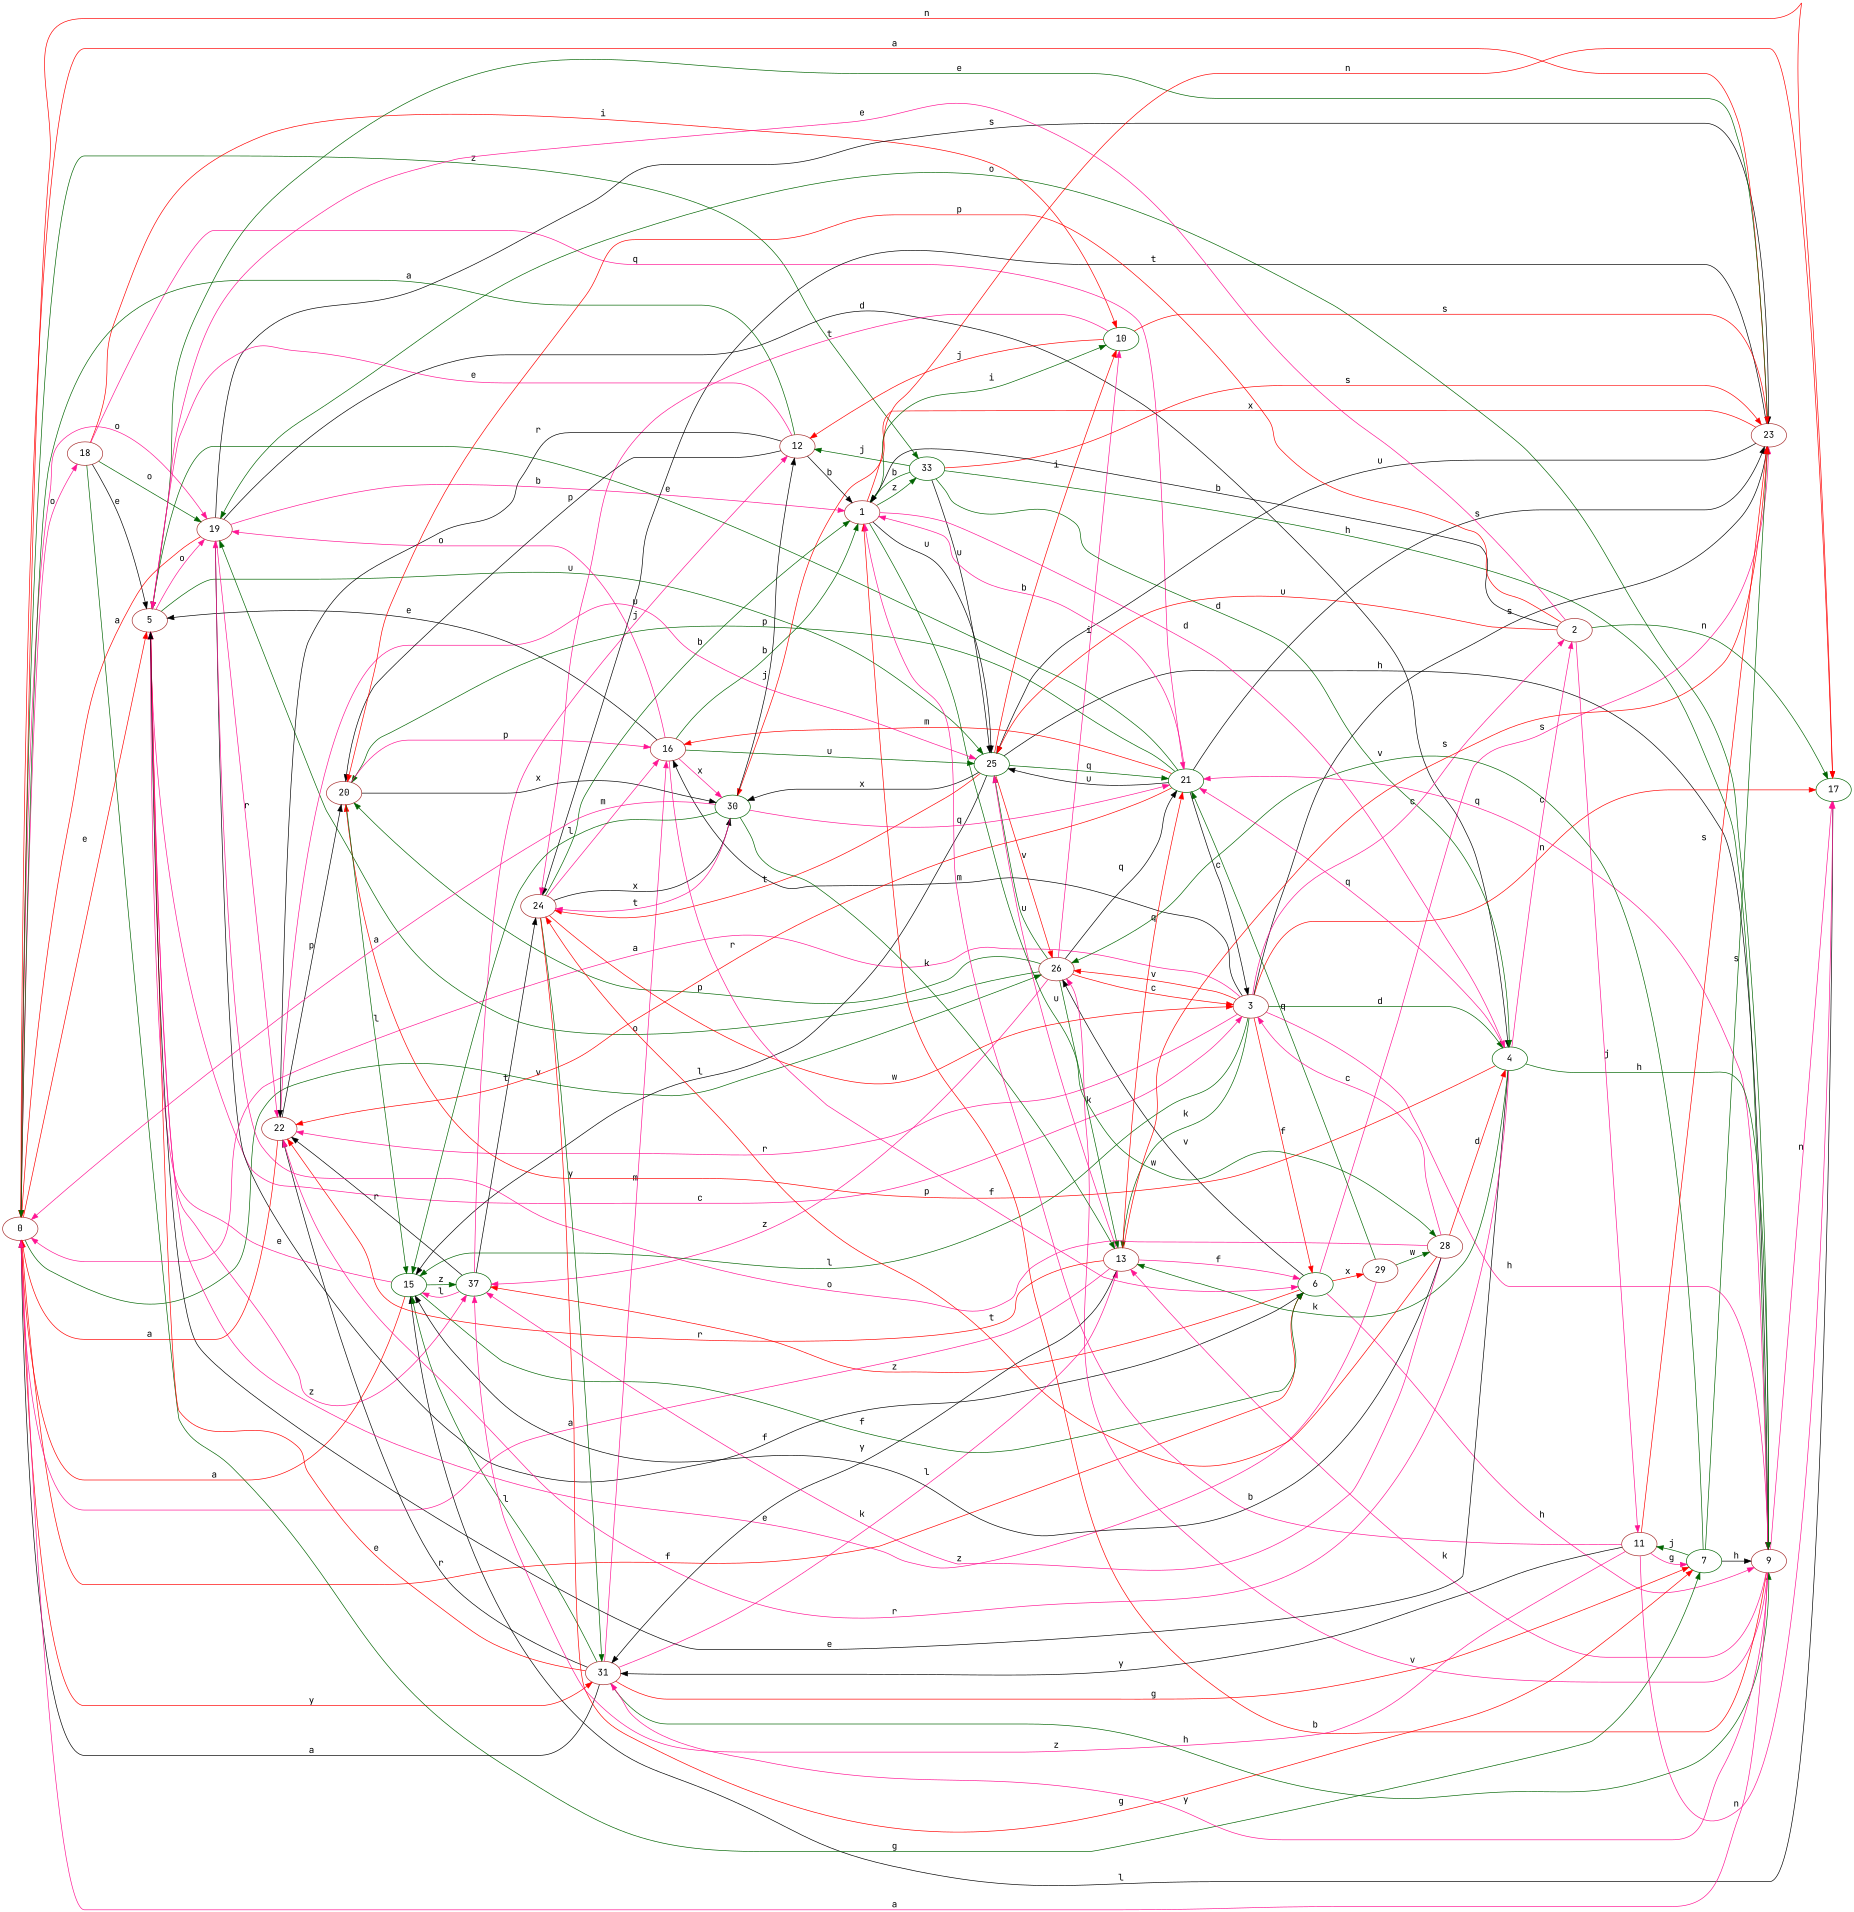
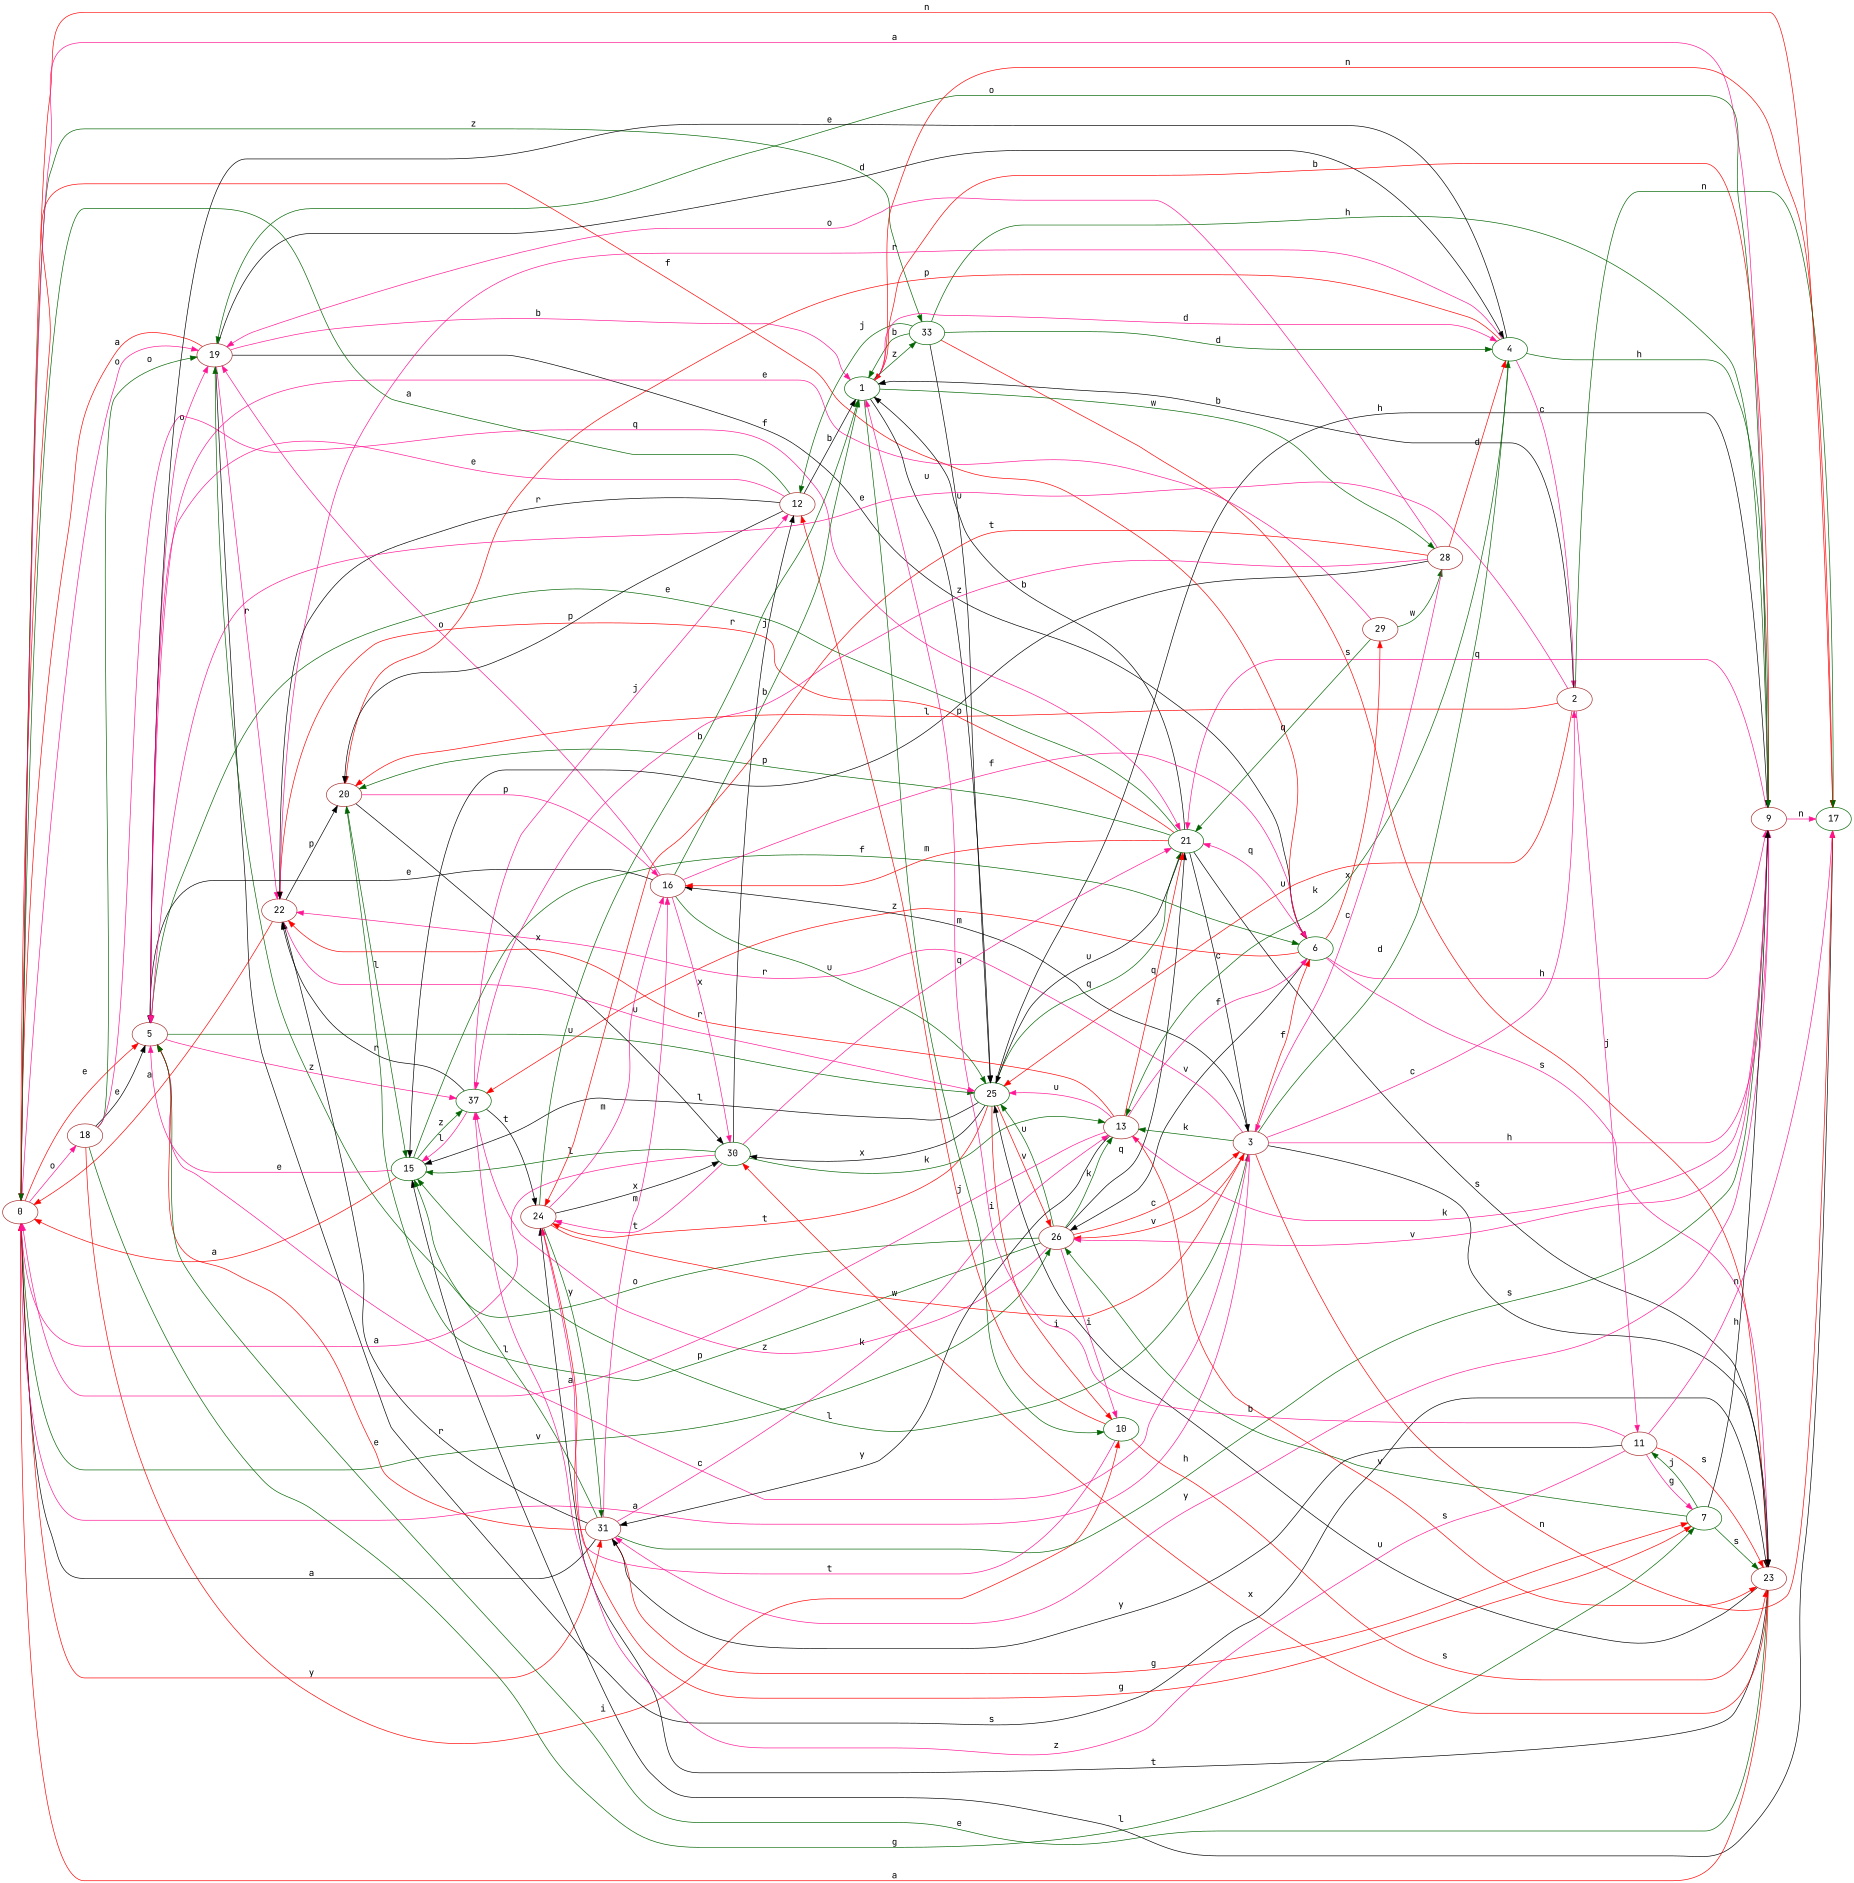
node "1": color brown -> darkgreen
edge "21" -> "1": color deeppink -> black
edge "4" -> "21": now "6" -> "21"
